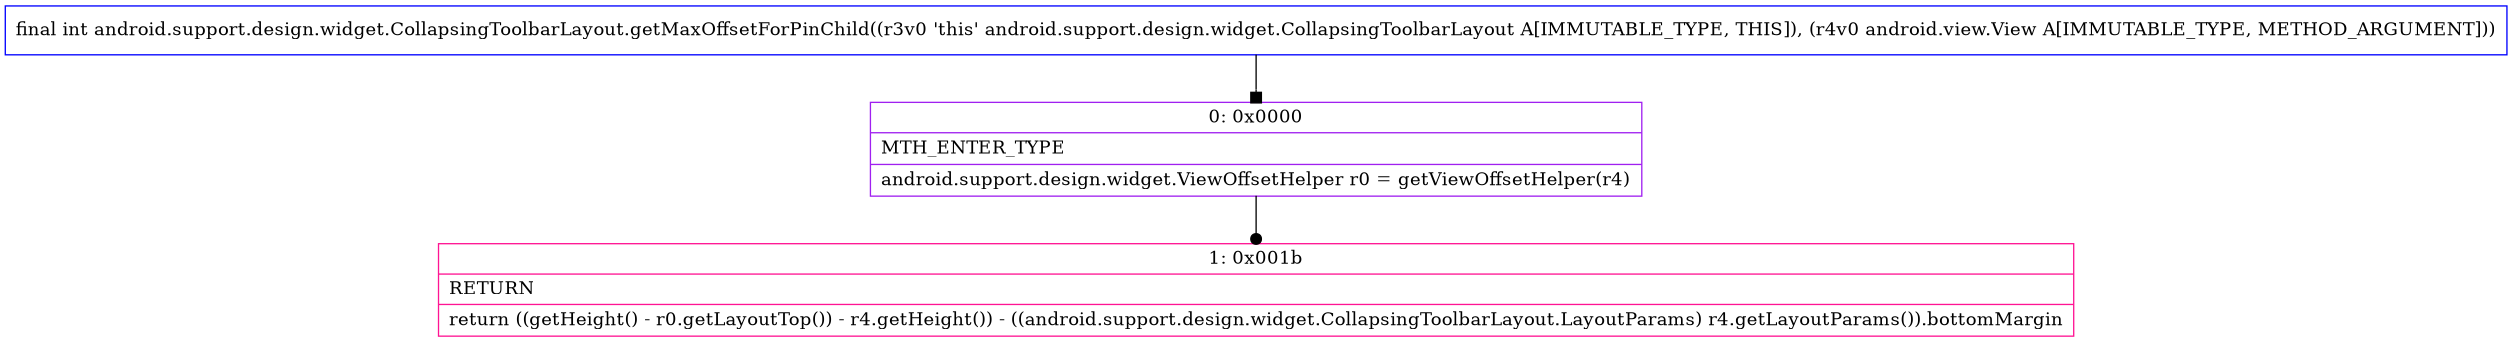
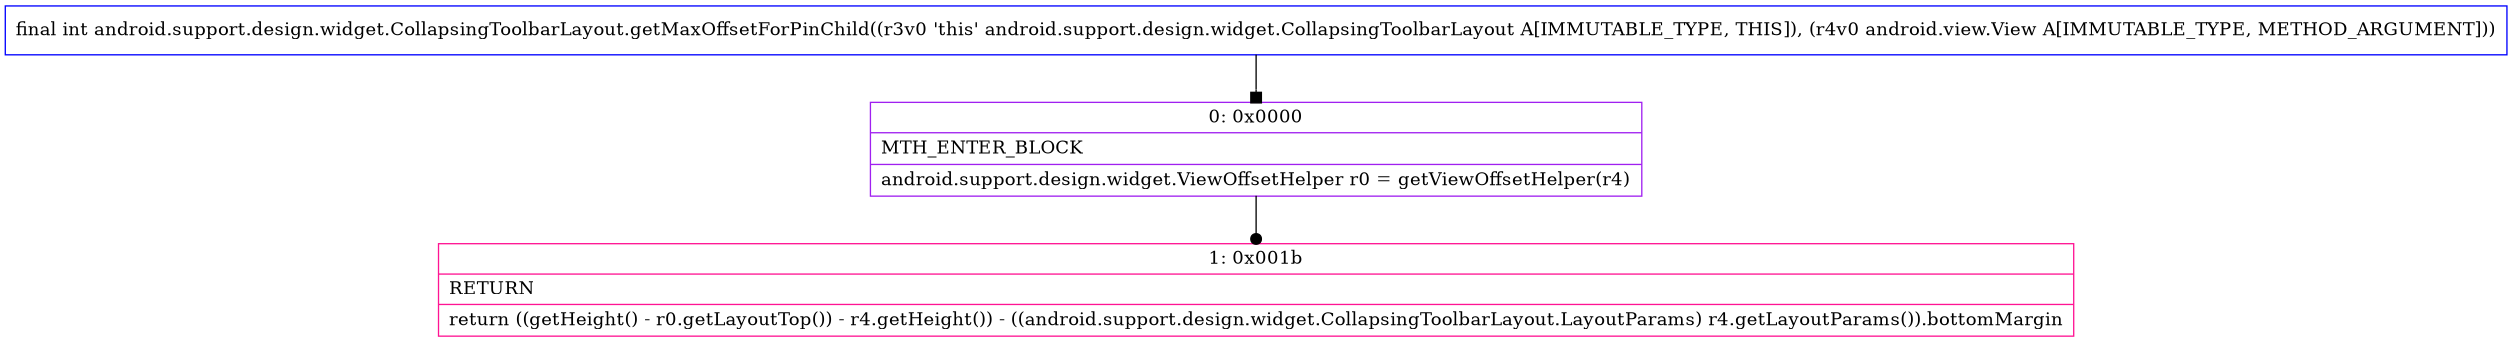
node "0: 0x0000": text "MTH_ENTER_TYPE" -> "MTH_ENTER_BLOCK"
